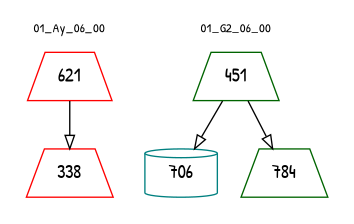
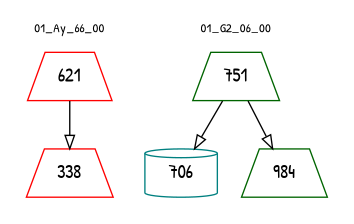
cluster "01_Ay_06_00": label "01_Ay_06_00" -> "01_Ay_66_00"
node "451": label "451" -> "751"
node "784": label "784" -> "984"
